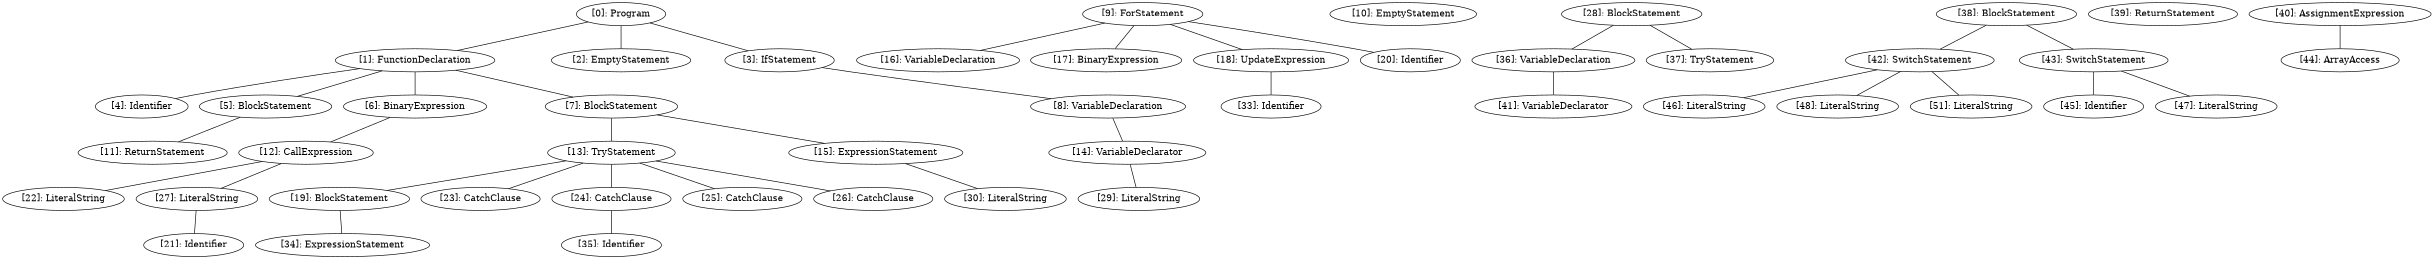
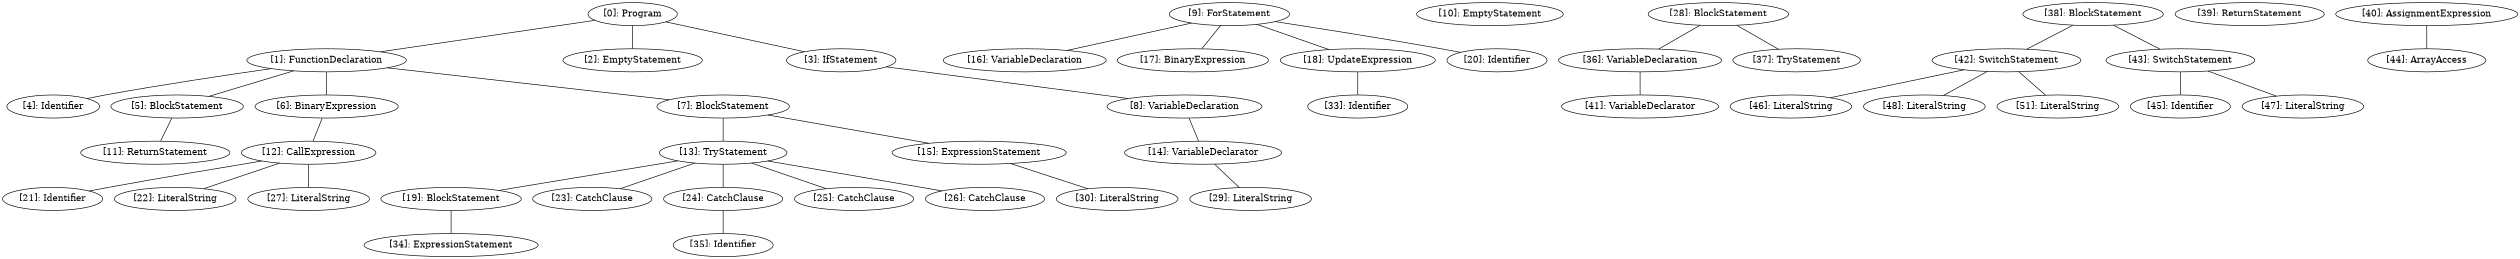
edge "[27]: LiteralString" -- "[21]: Identifier": now "[12]: CallExpression" -- "[21]: Identifier"
